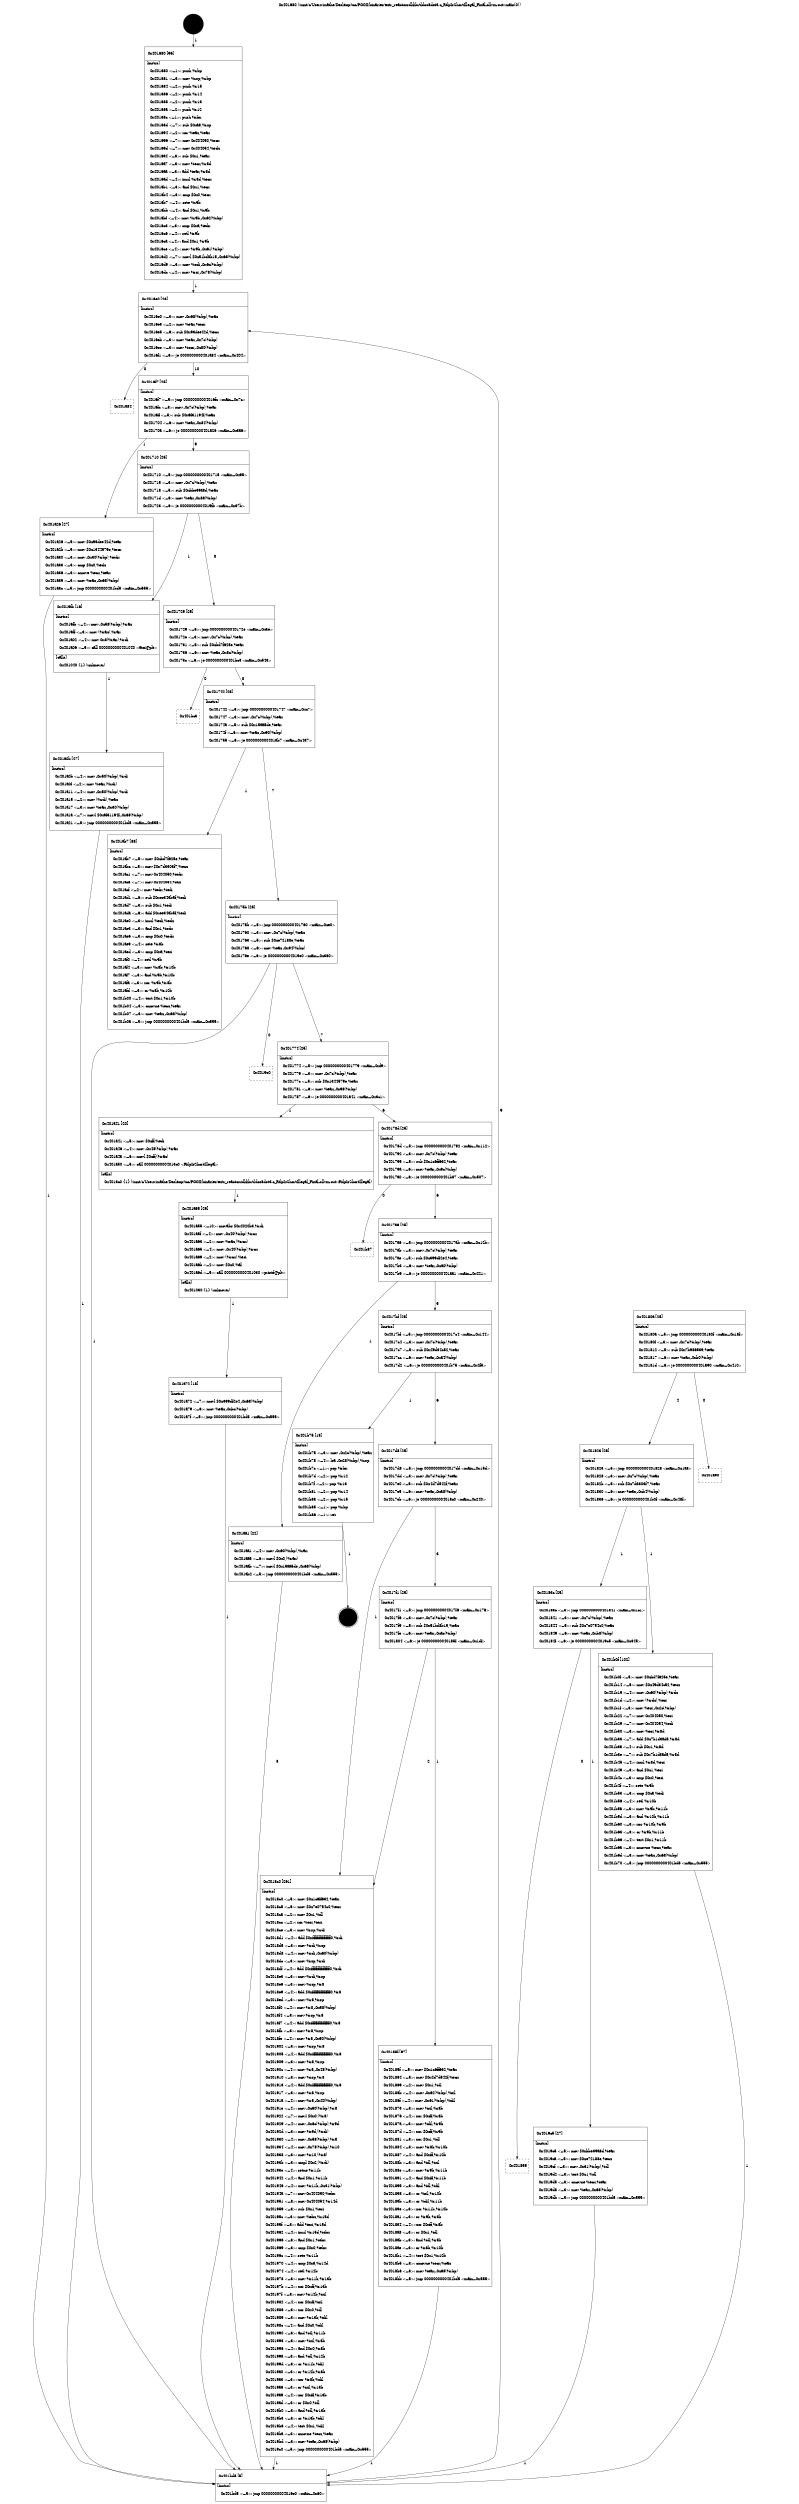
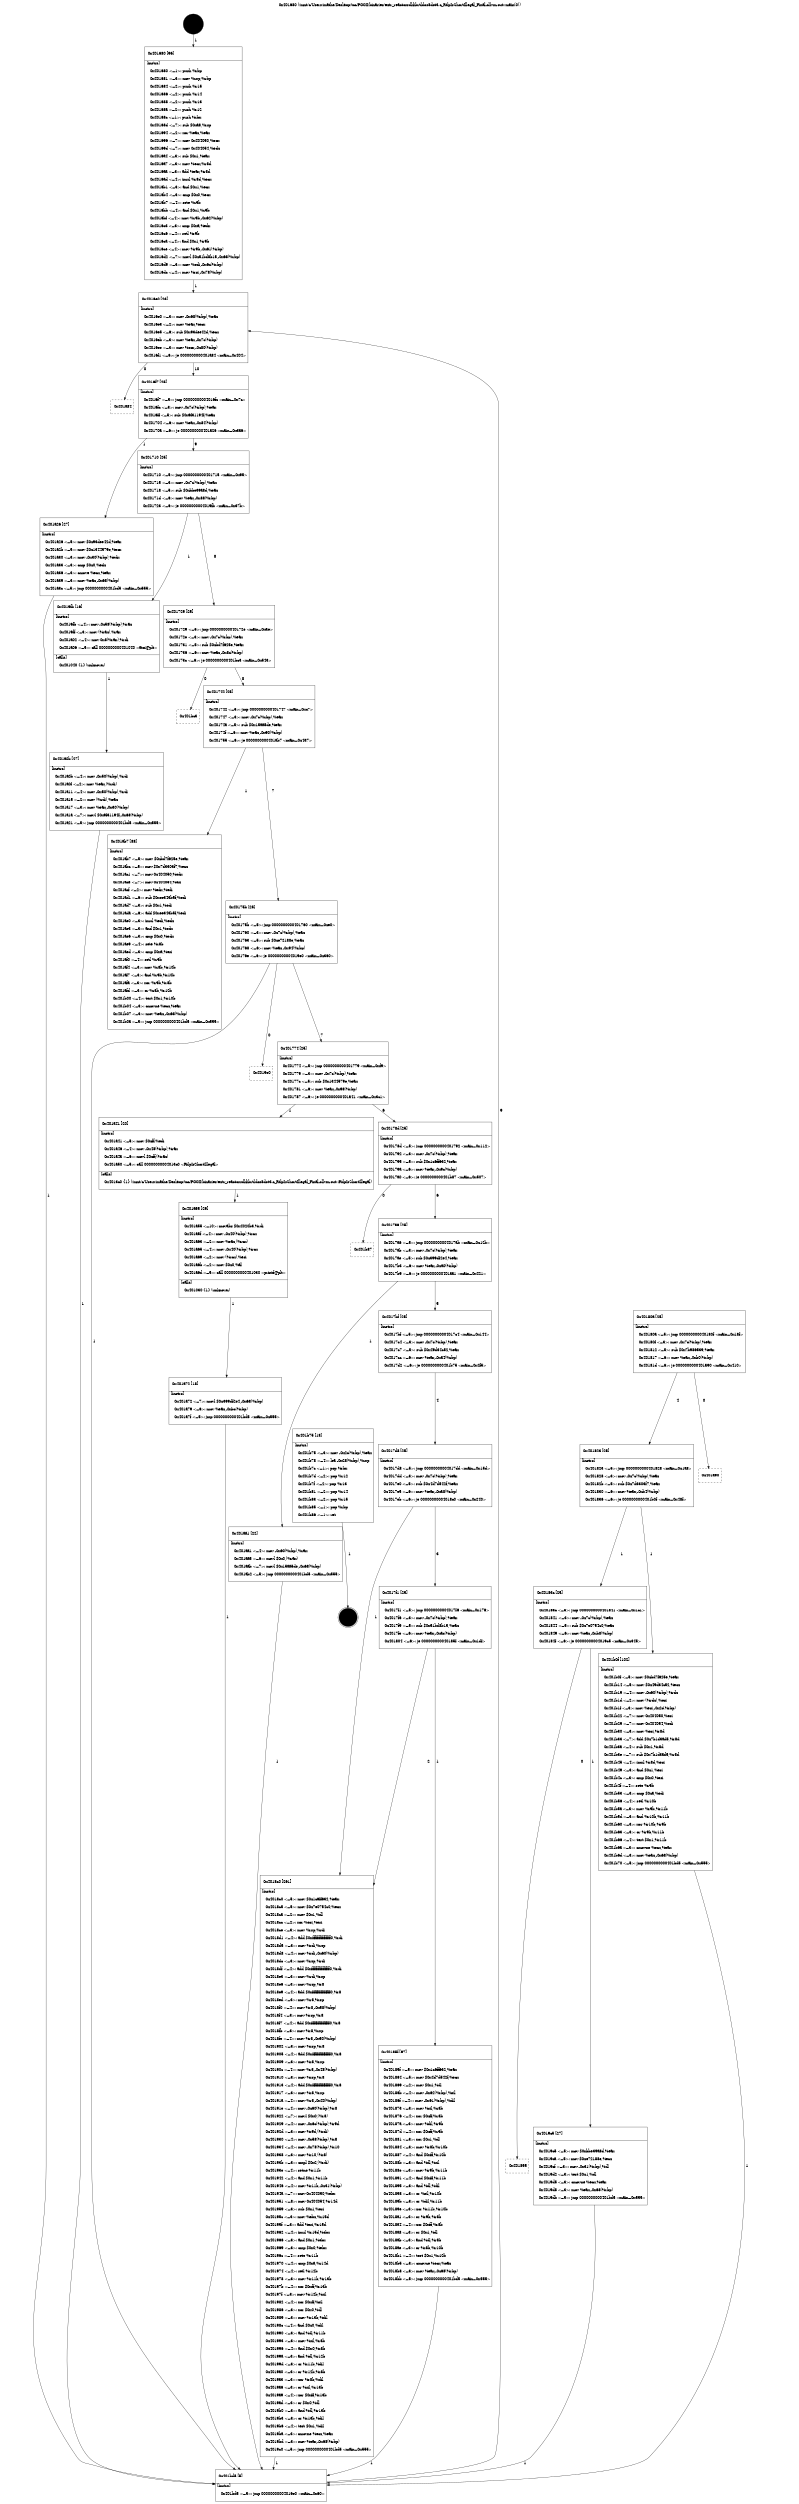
edge "0x4017bf [25]" -> "0x401b75 [18]": removed, label "1"
edge "0x4017bf [25]" -> "0x4017d8 [25]": label " 6" -> " 4"
edge "0x401aa1 [22]" -> "0x401bd5 [5]": label " 8" -> " 1"
